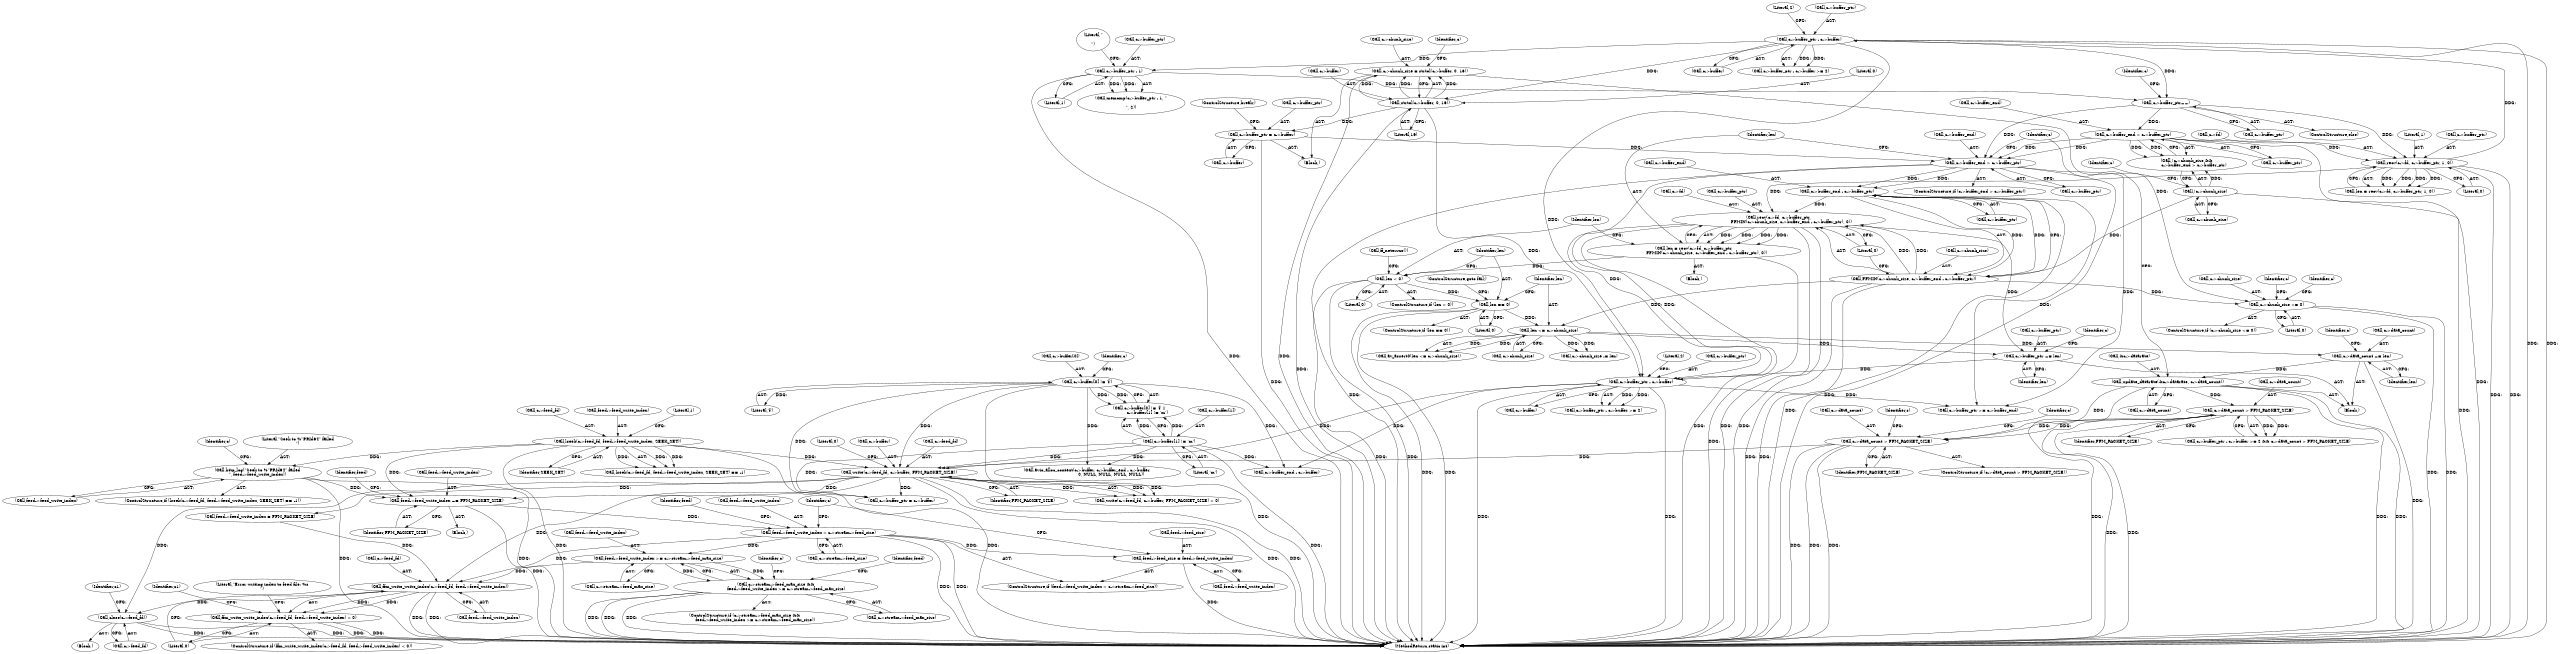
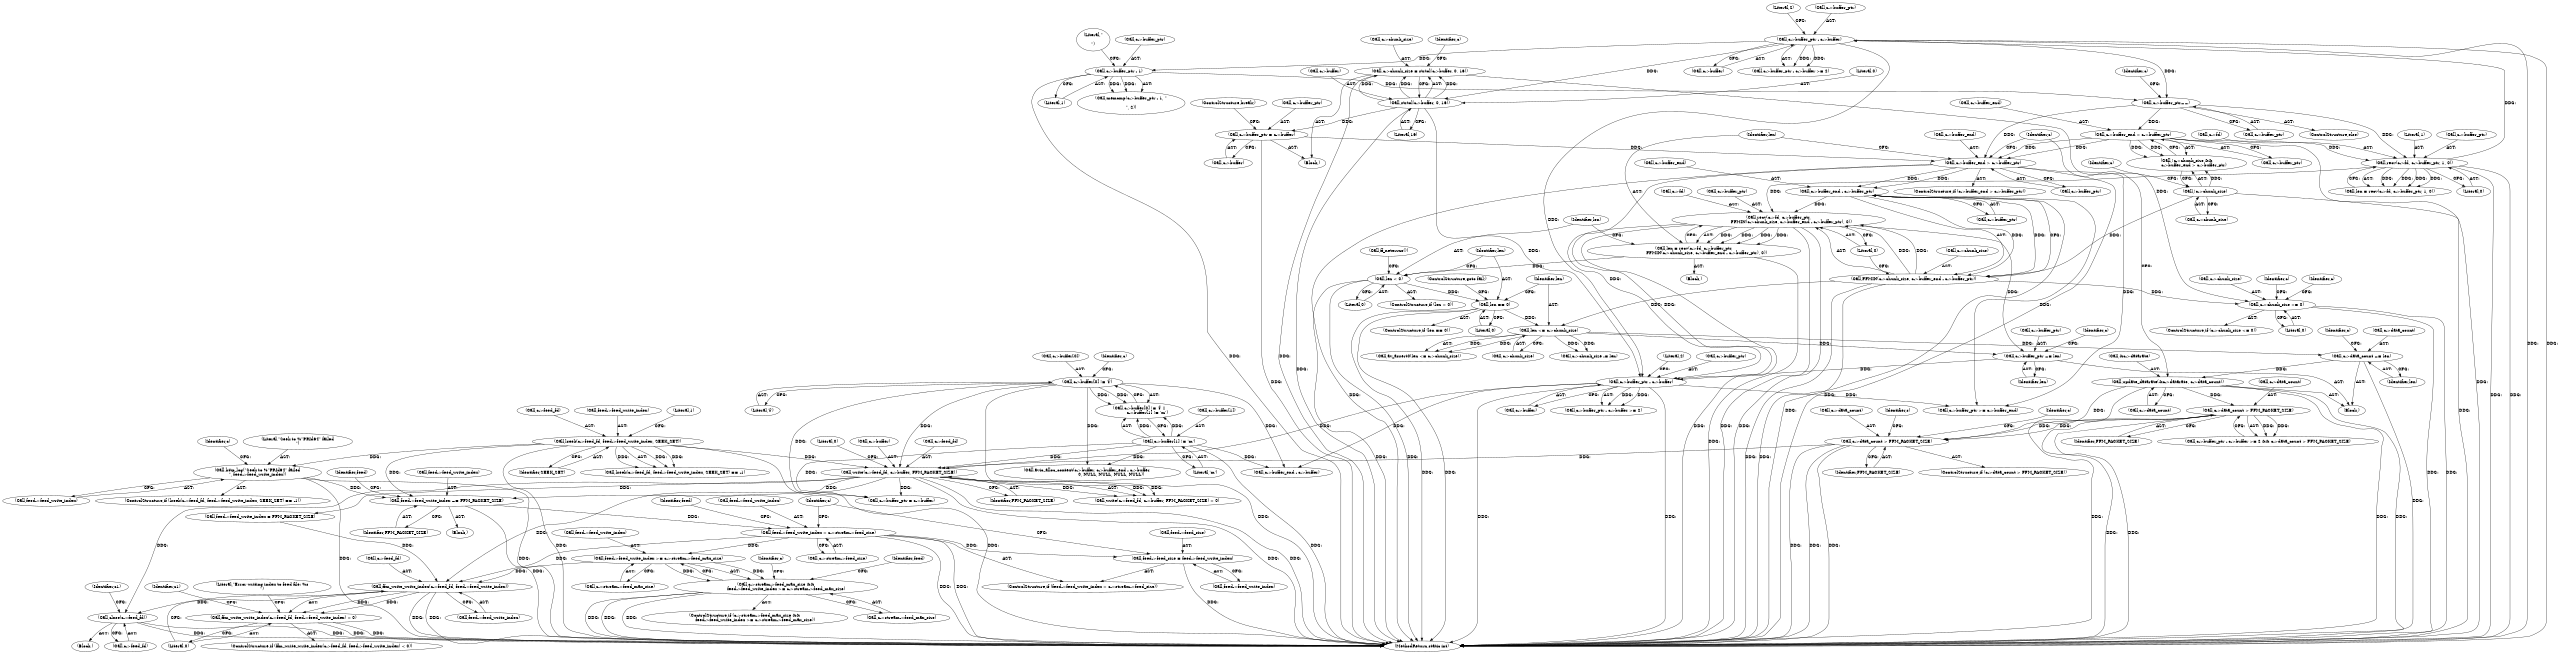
edge "(Call,c->buffer[0] != 'f')" -> "(Literal,'f')": label "DDG: " -> "CFG: "
